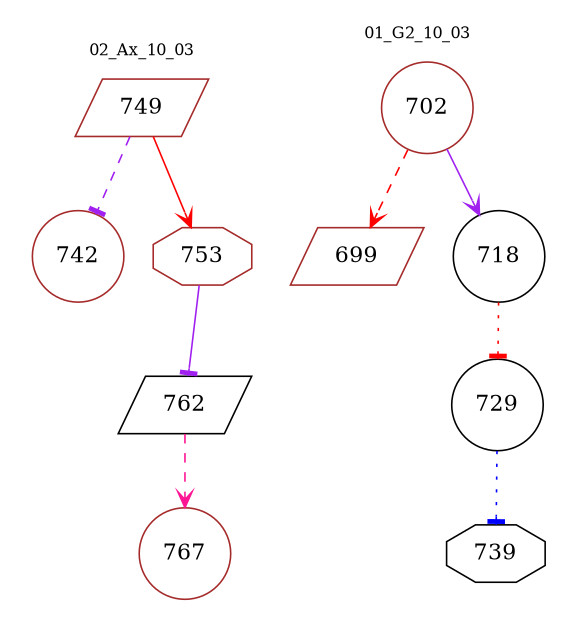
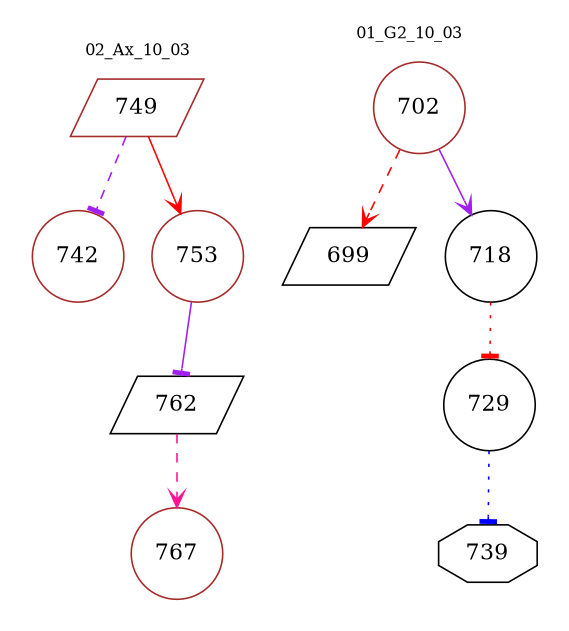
node "753": shape octagon -> circle
node "699": color brown -> black
